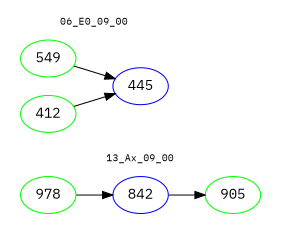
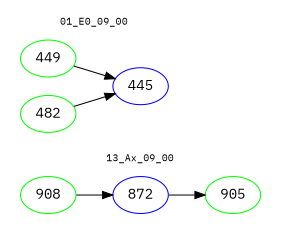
cluster "06_E0_09_00": label "06_E0_09_00" -> "01_E0_09_00"
node "549": label "549" -> "449"
node "412": label "412" -> "482"
node "978": label "978" -> "908"
node "842": label "842" -> "872"
